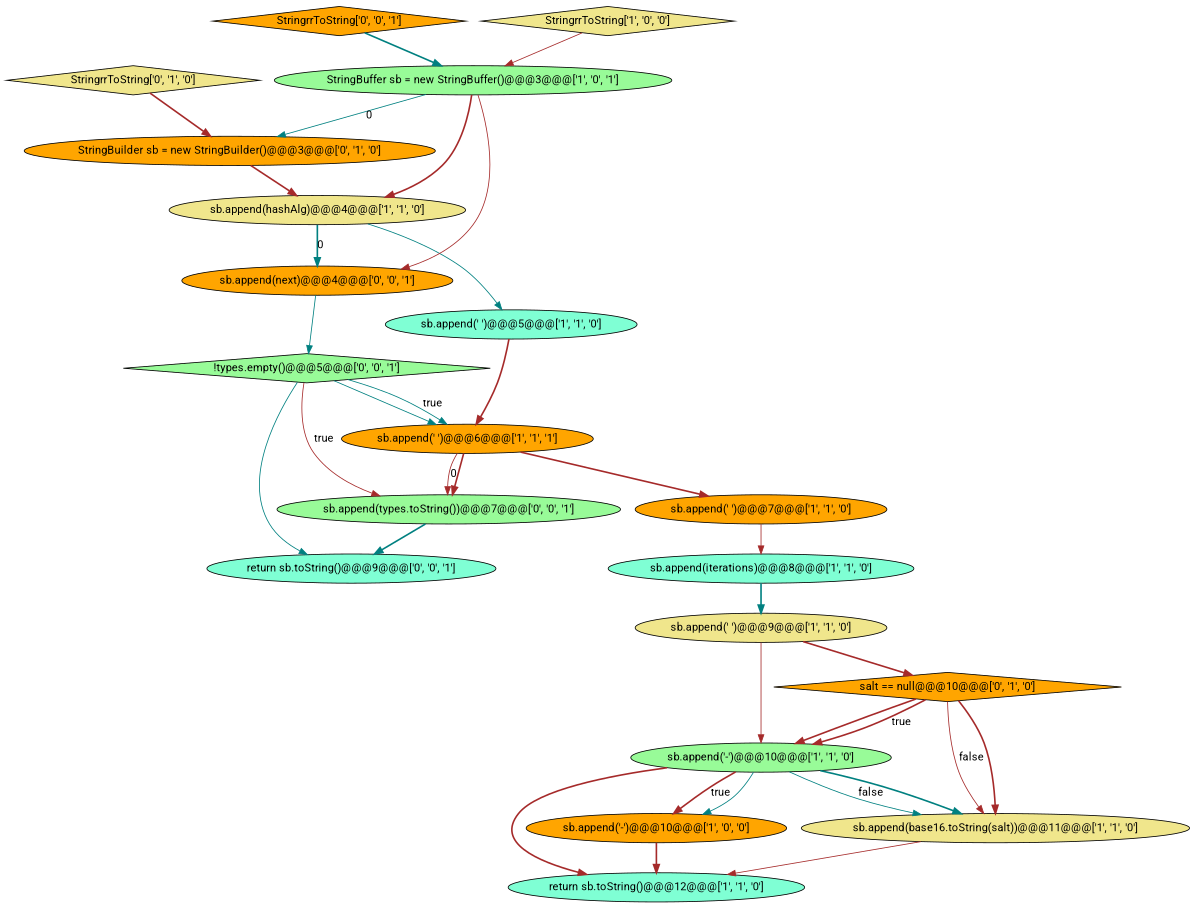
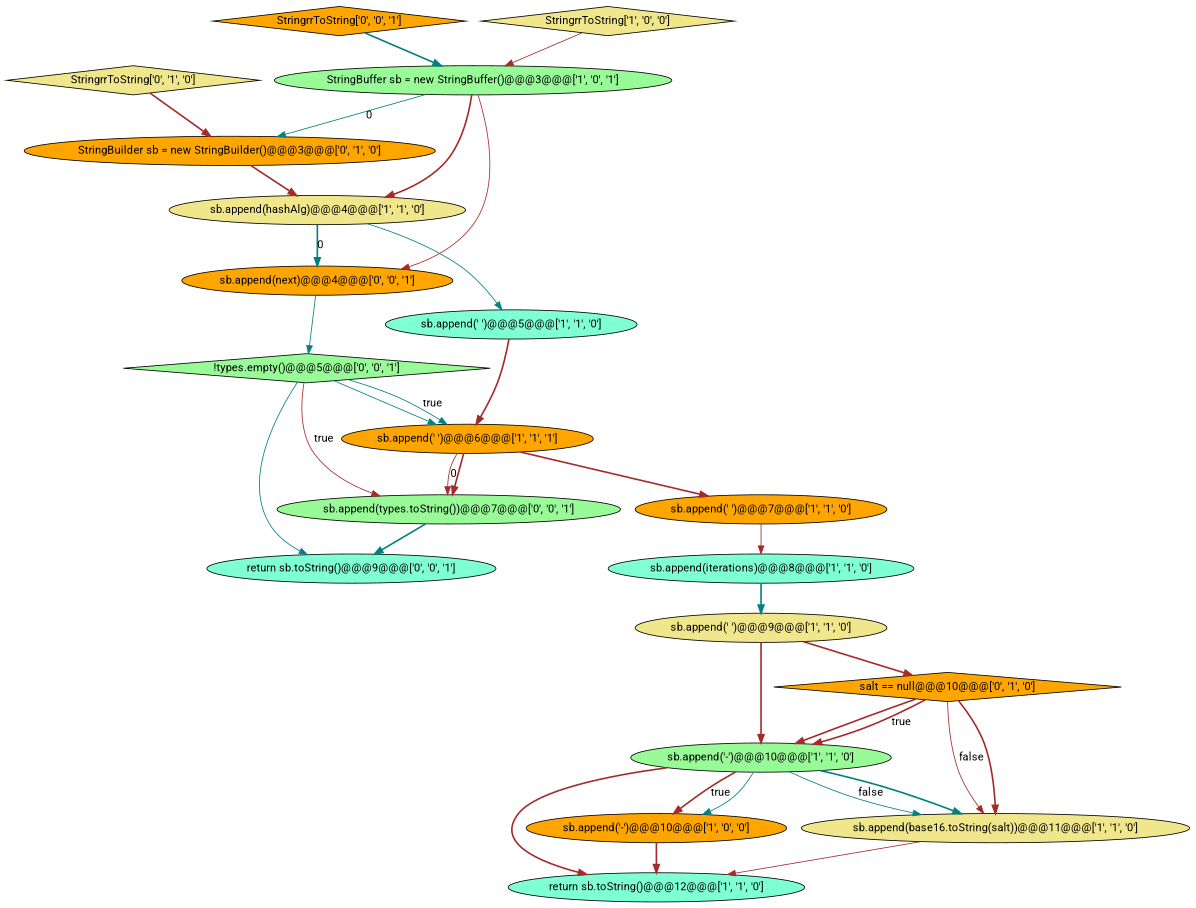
edge "sb.append(' ')@@@9@@@['1', '1', '0']" -> "sb.append('-')@@@10@@@['1', '1', '0']": style solid -> bold
